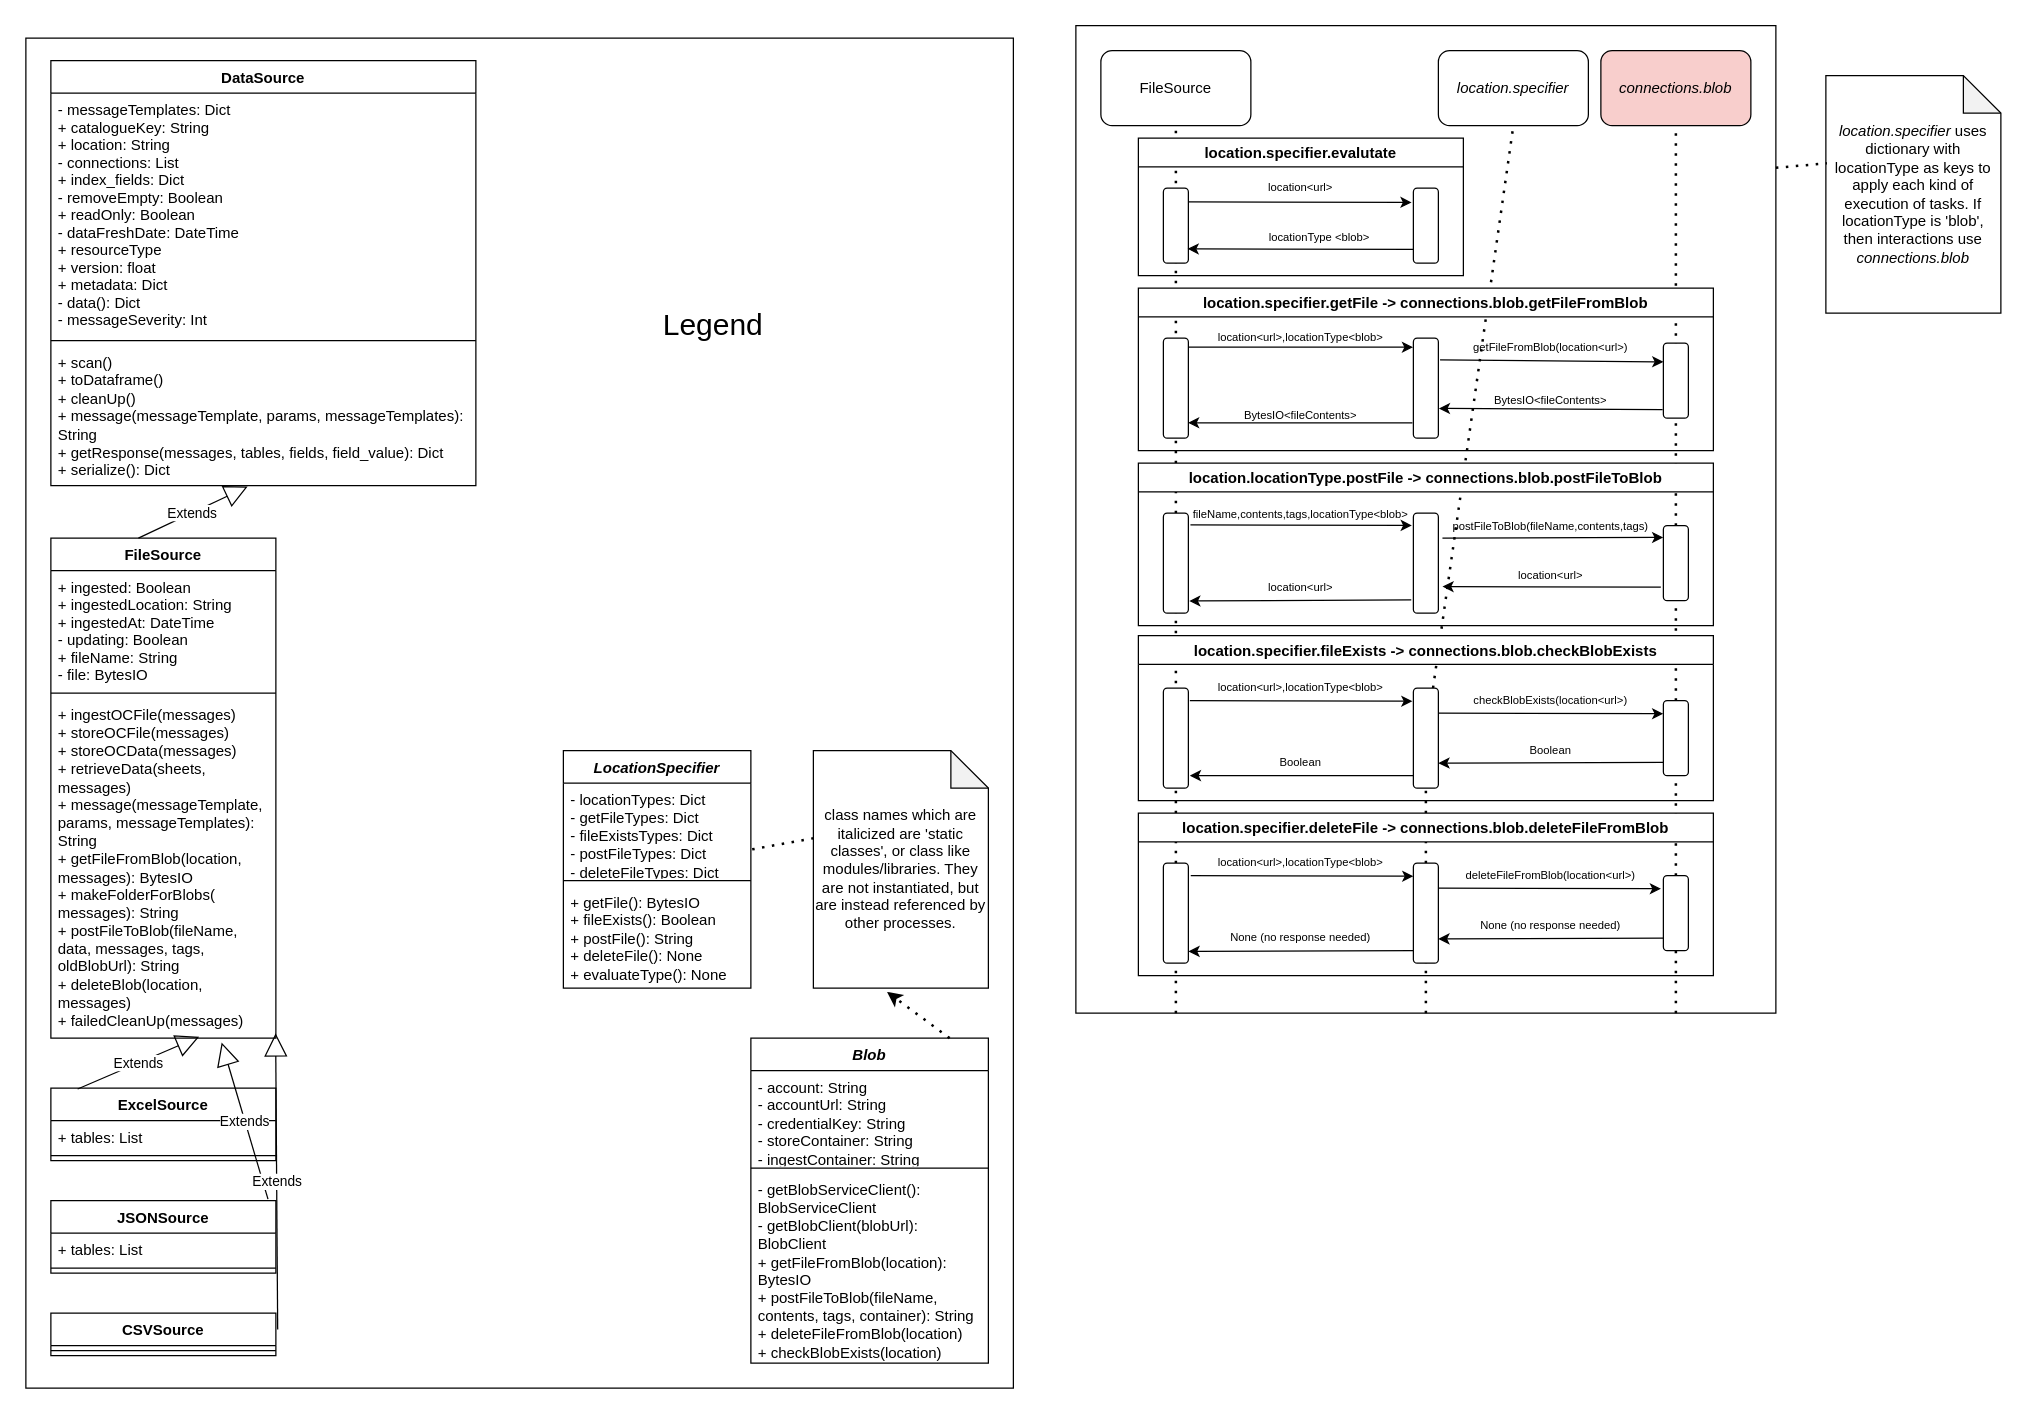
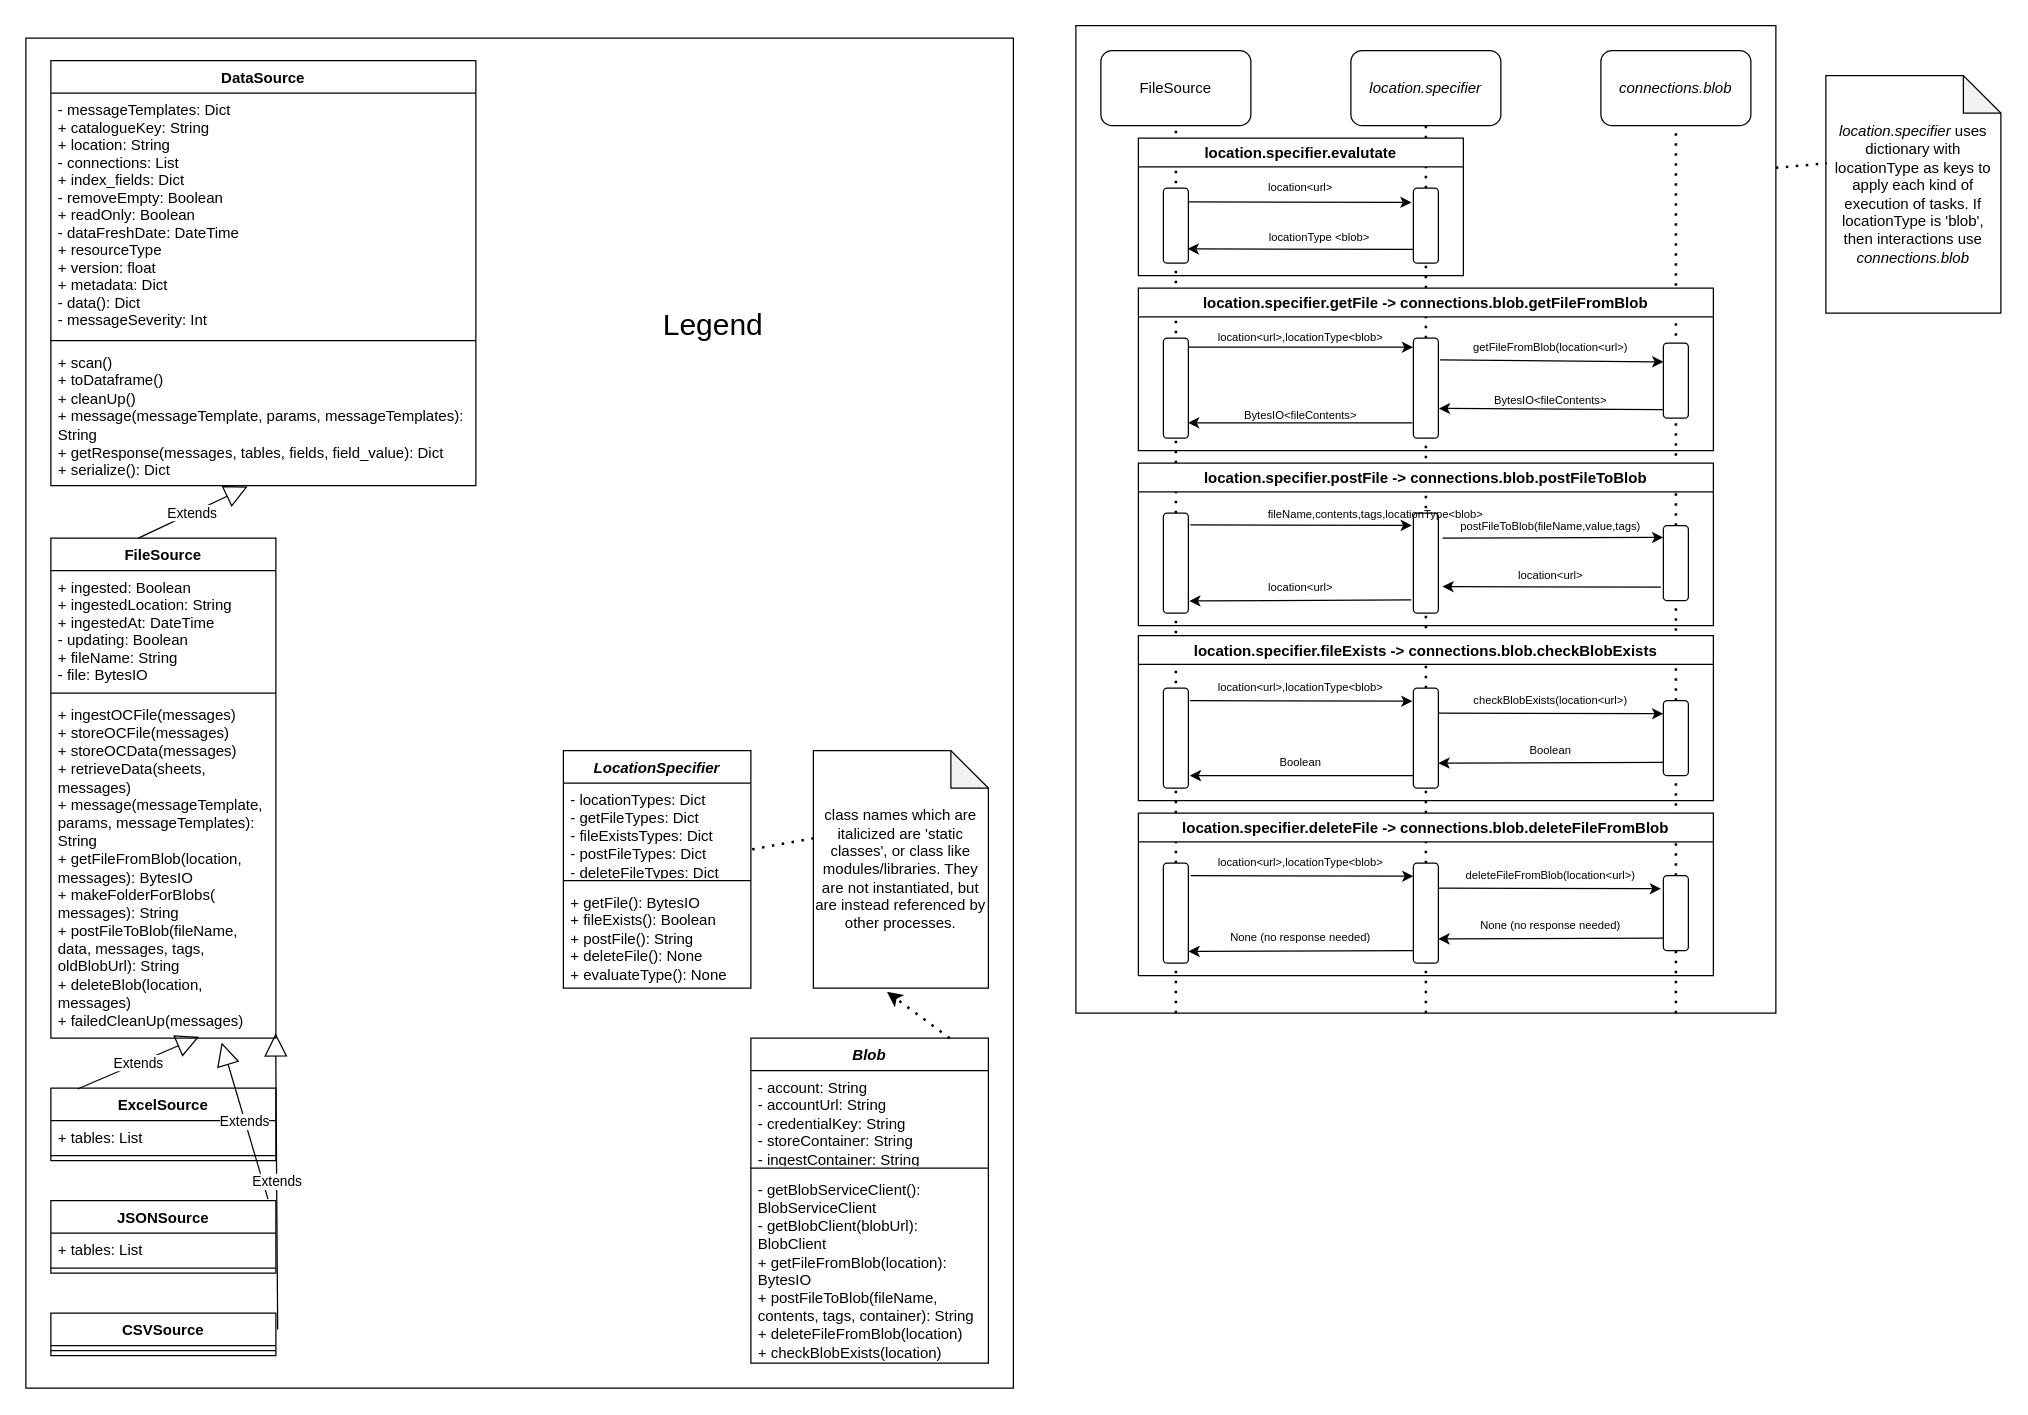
node "location.specifier": moved (1513, 88) -> (1426, 88)
node "connections.blob": fillcolor #f8cecc -> #ffffff
node "location.locationType.postFile -> connections.blob.postFileToBlob": label "location.locationType.postFile -> connections.blob.postFileToBlob" -> "location.specifier.postFile -> connections.blob.postFileToBlob"
node "fileName,contents,tags,locationType<blob>": moved (1301, 513) -> (1376, 513)
node "postFileToBlob(fileName,contents,tags)": label "postFileToBlob(fileName,contents,tags)" -> "postFileToBlob(fileName,value,tags)"
